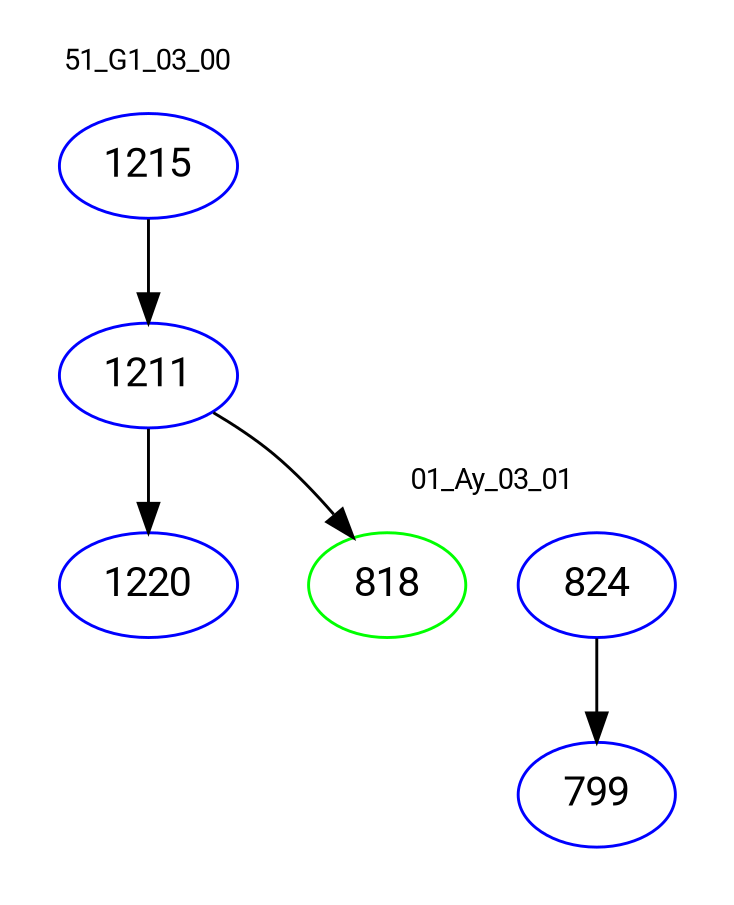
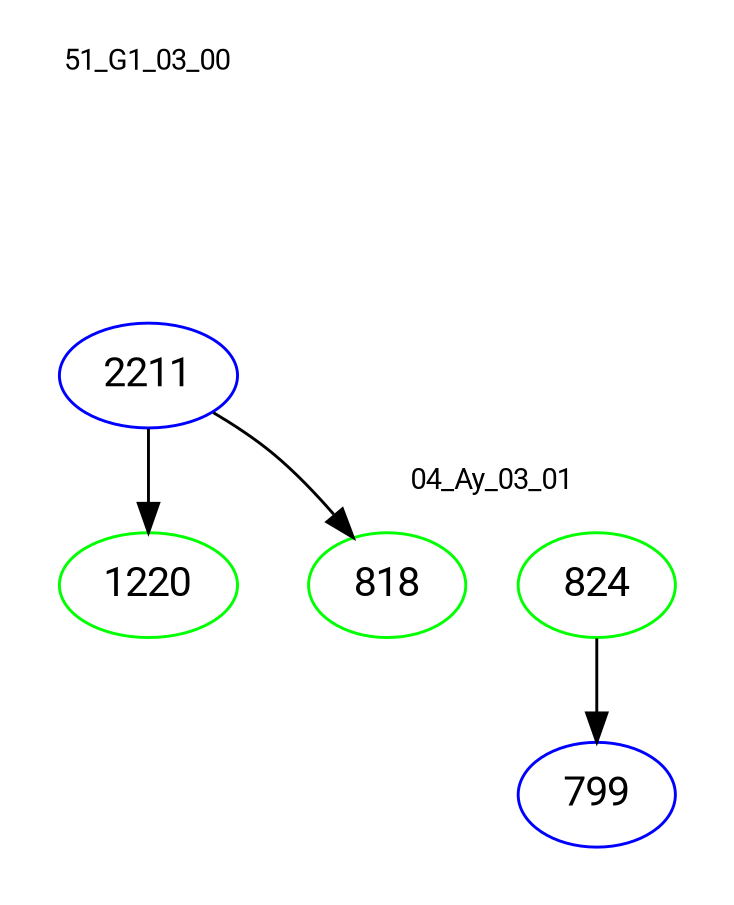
node "1215": removed
node "1211": label "1211" -> "2211"
cluster "01_Ay_03_01": label "01_Ay_03_01" -> "04_Ay_03_01"
node "1220": color blue -> green
node "824": color blue -> green
